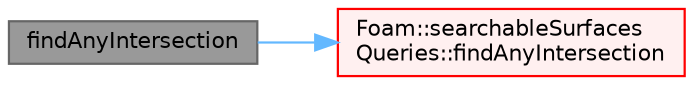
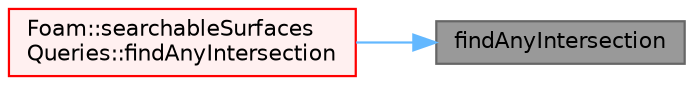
edge "findAnyIntersection" -> "Foam::searchableSurfaces Queries::findAnyIntersection": reversed
